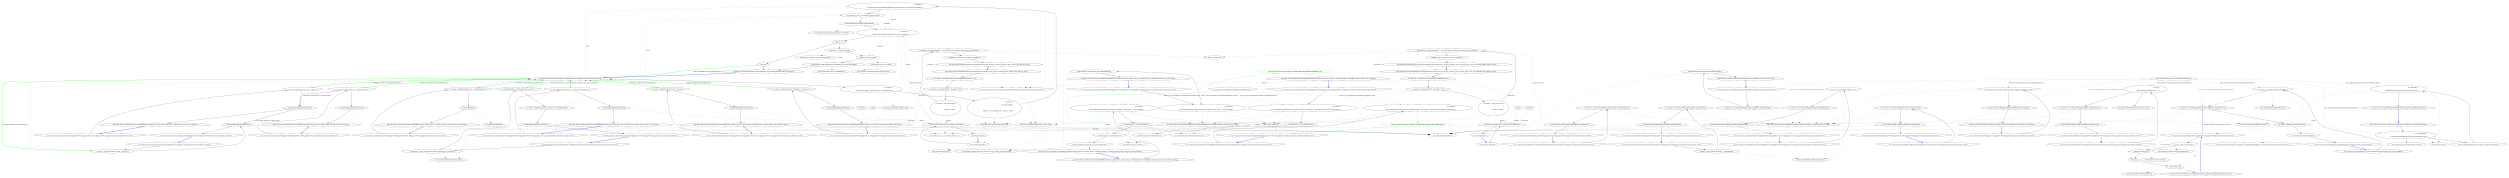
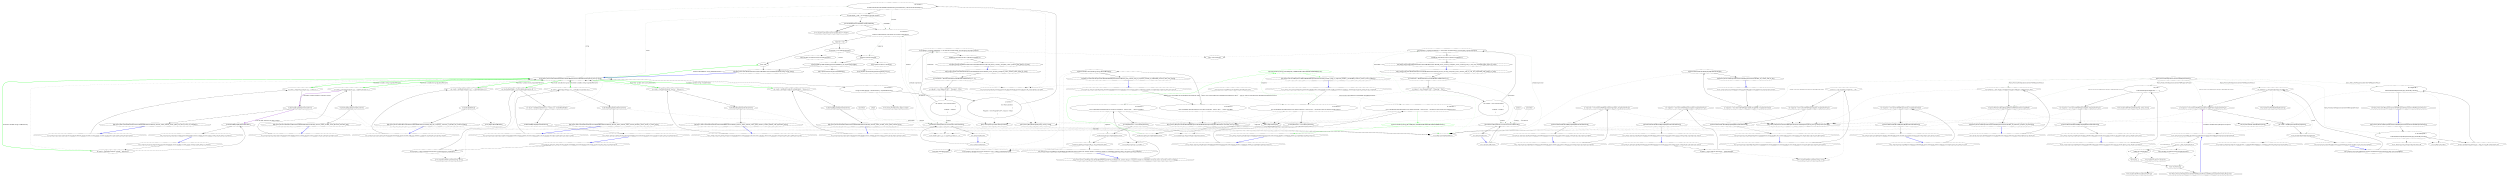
edge "GenericFileResponse.SafePaths.Add(rootFolder)" -> "Entry System.Collections.Generic.ICollection<T>.Add(T)": style dotted -> bold
